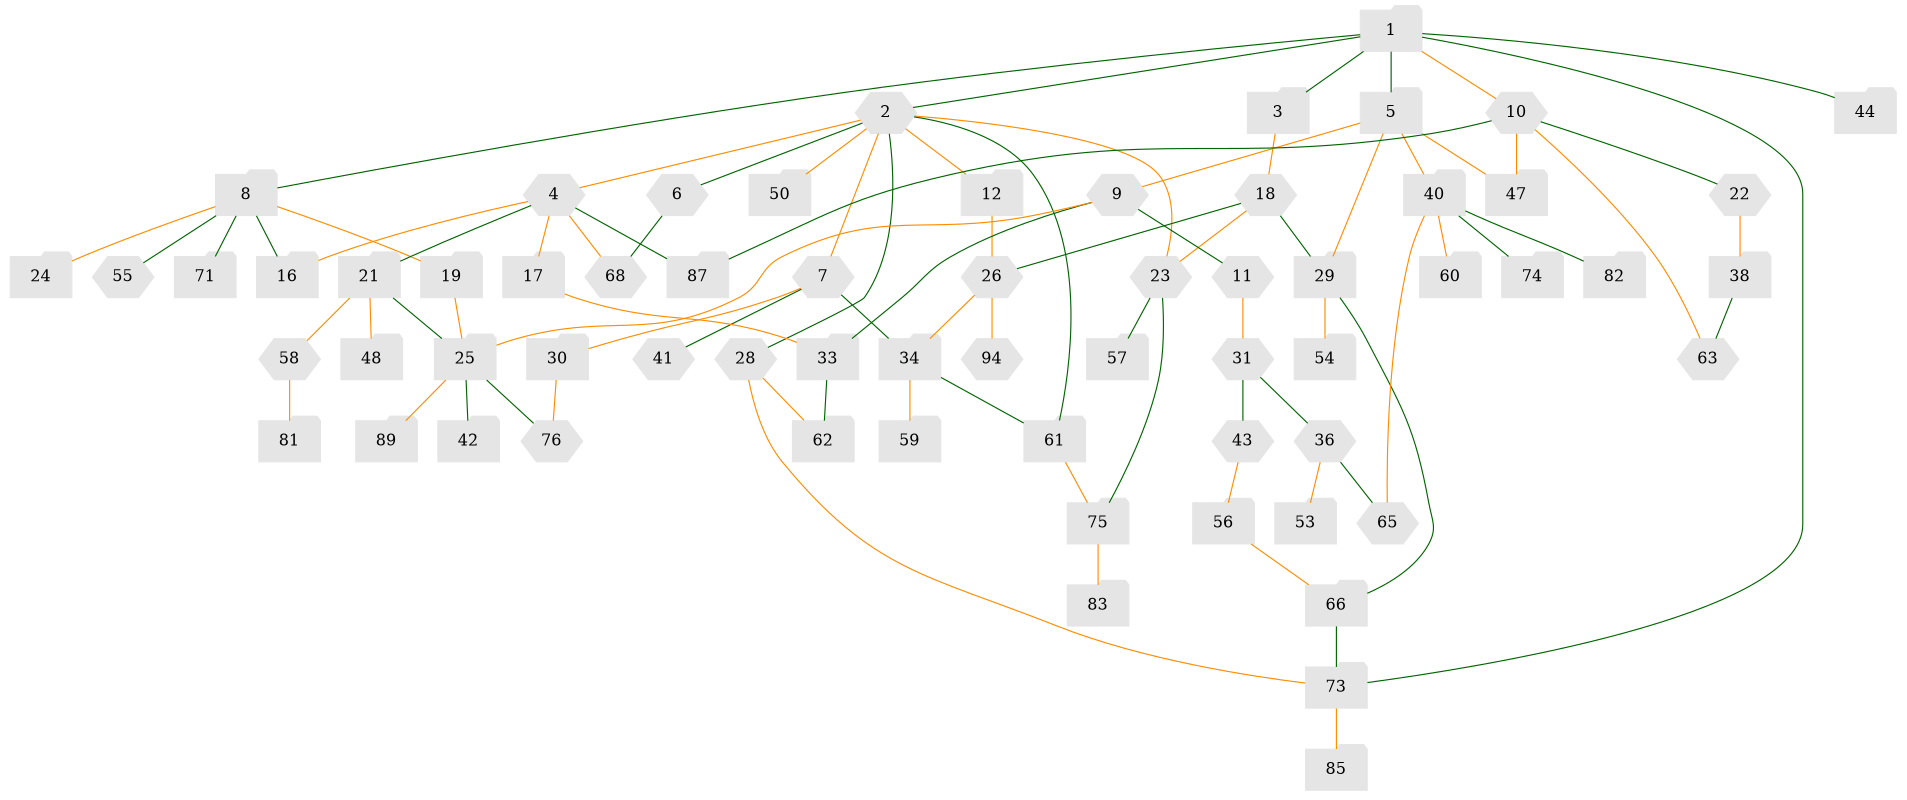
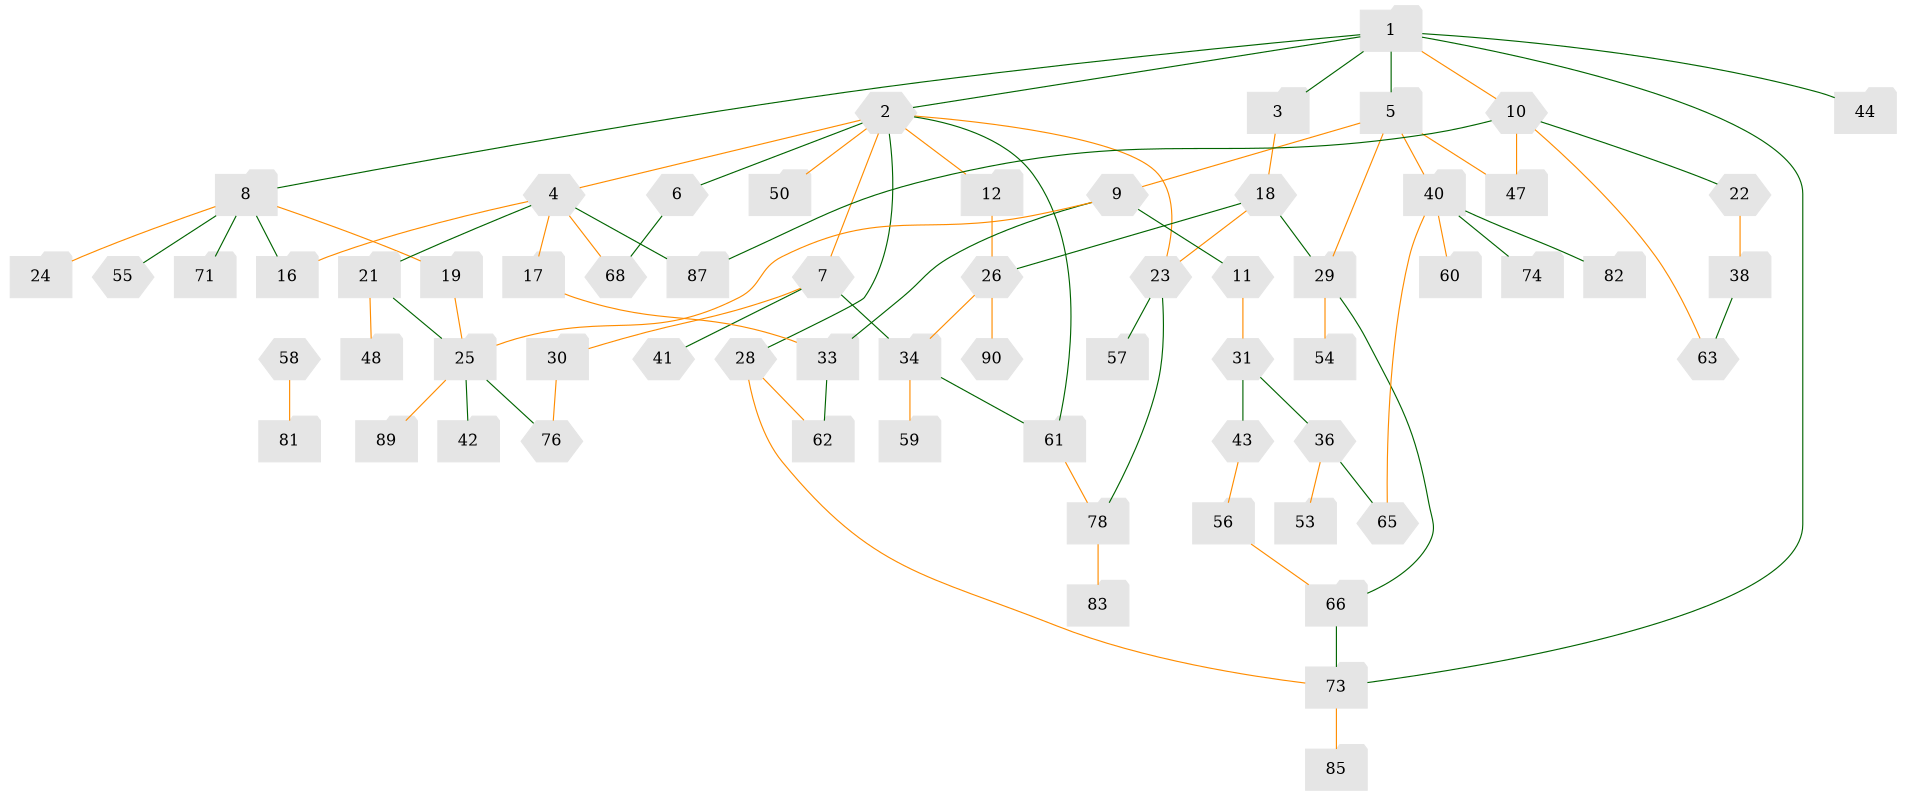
edge "21" -- "58": removed
node "94": label "94" -> "90"
node "75": label "75" -> "78"
